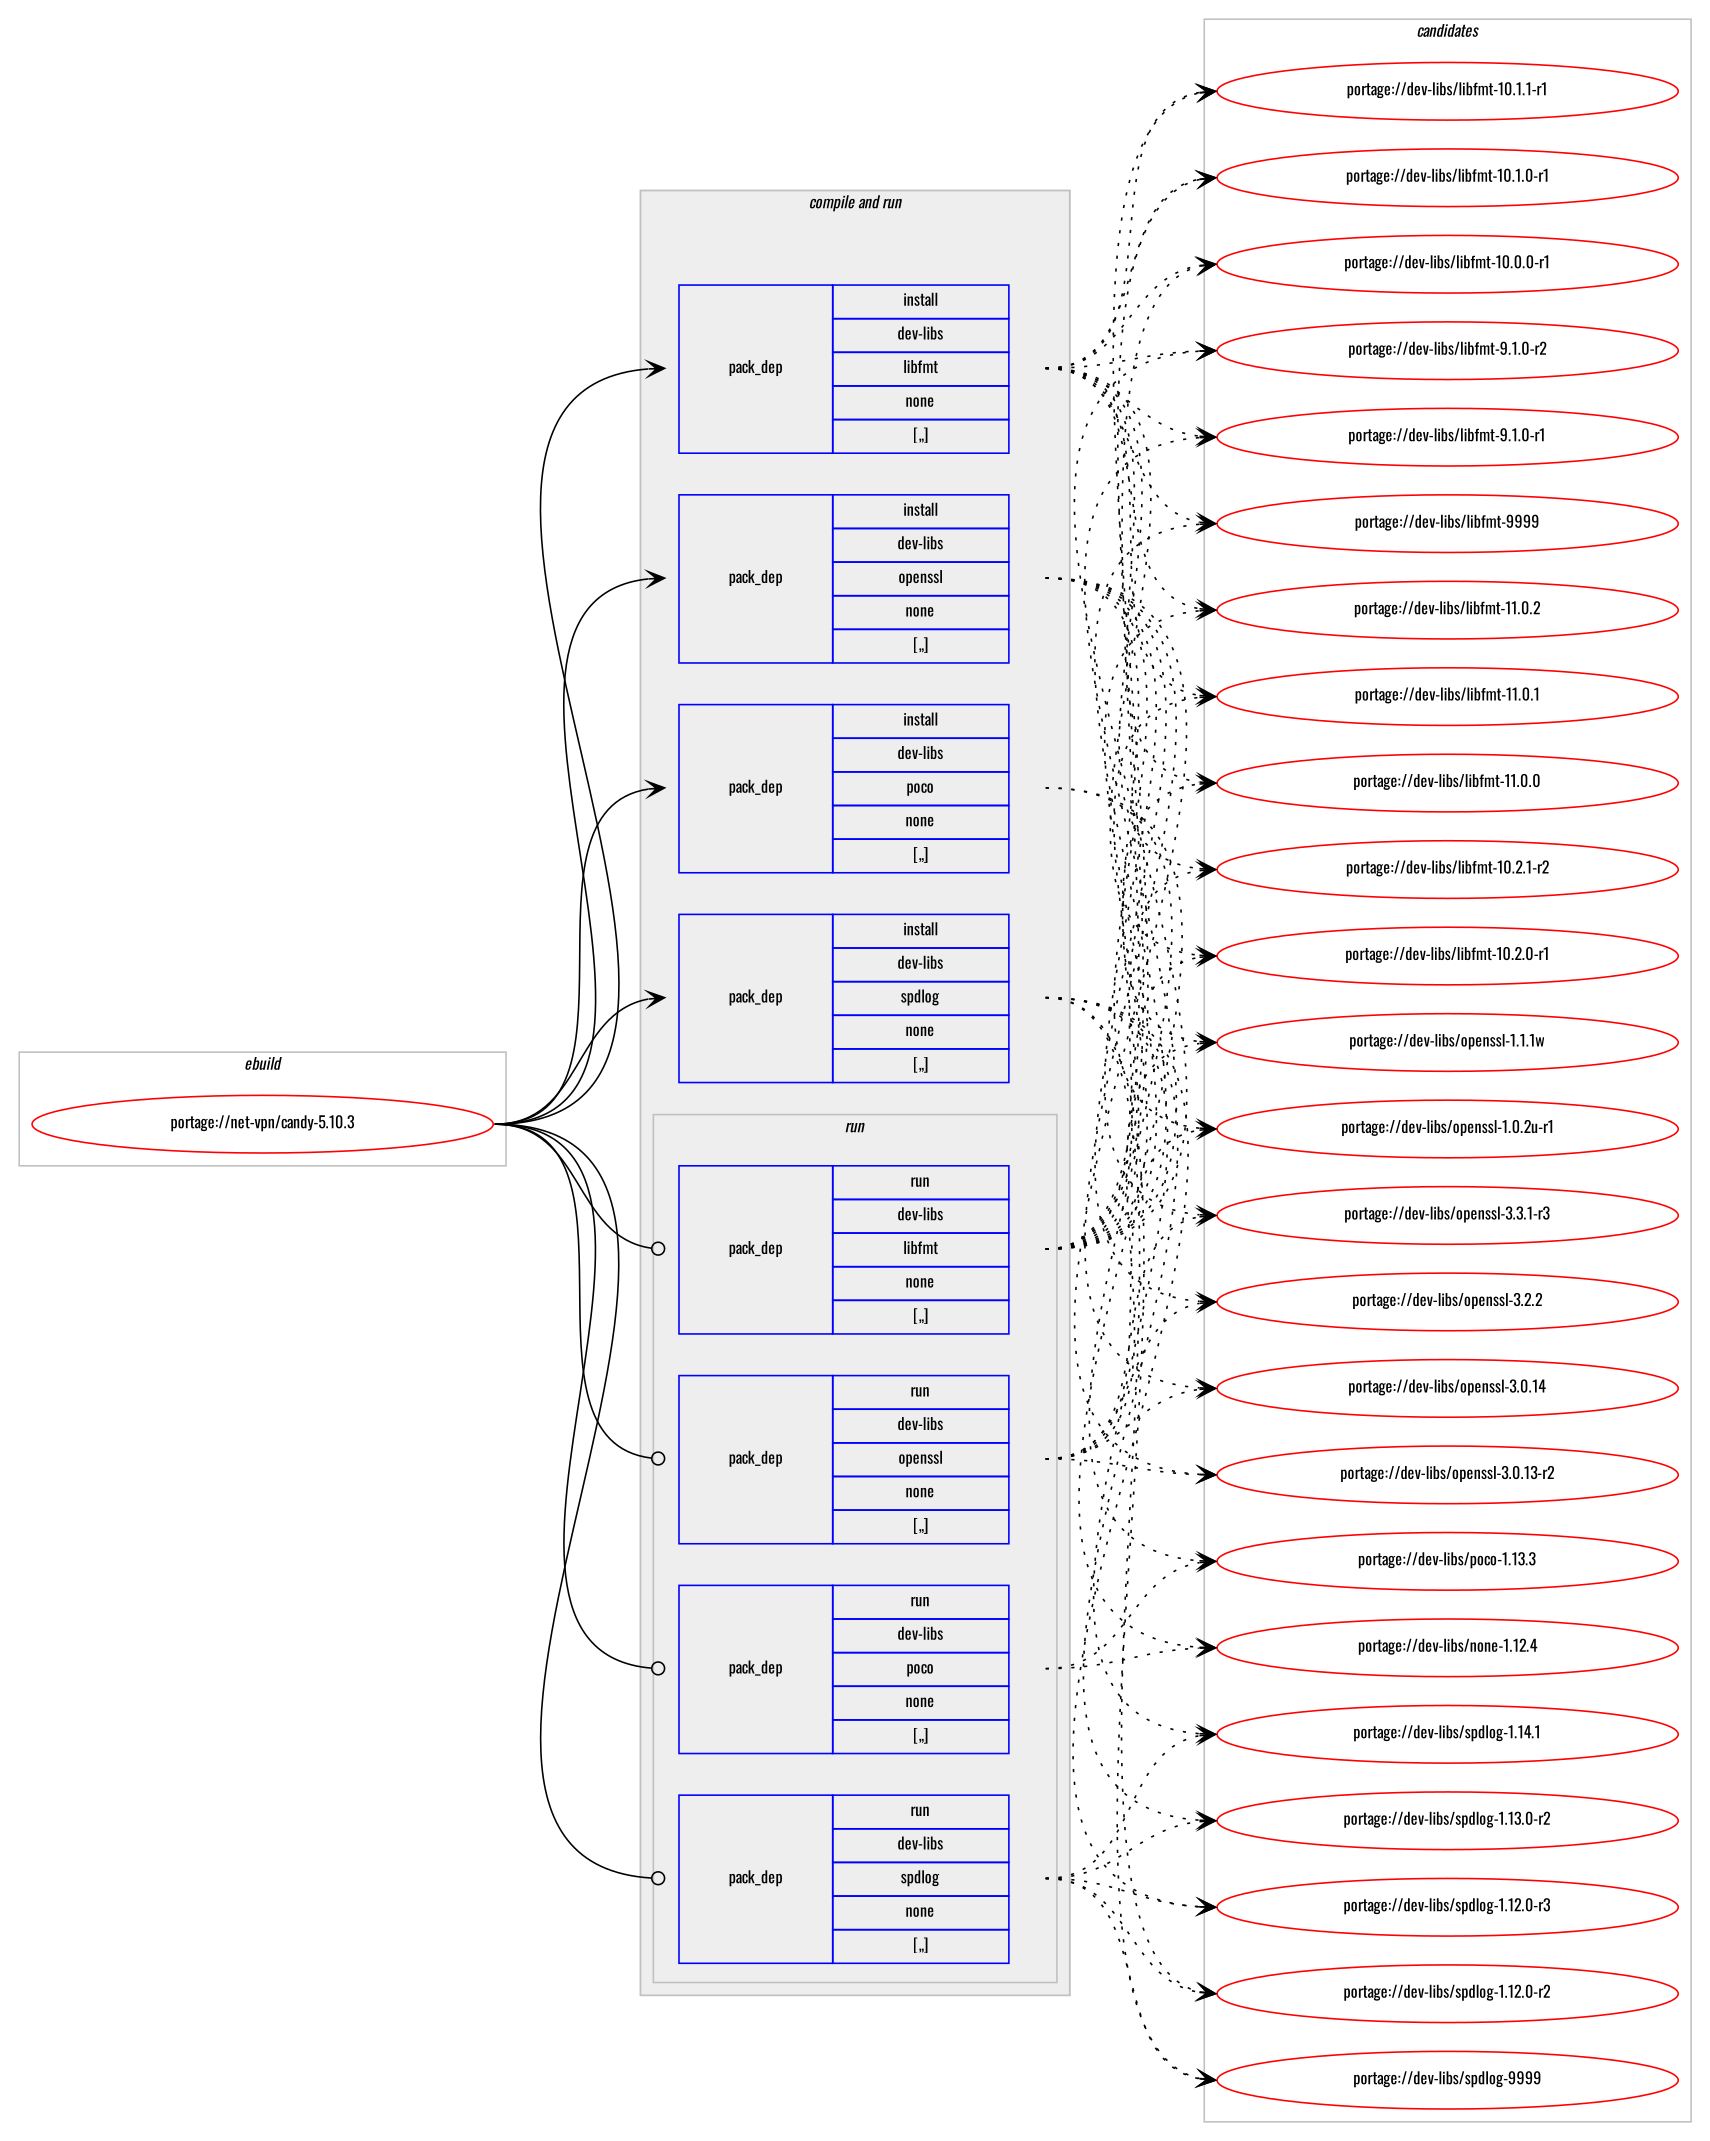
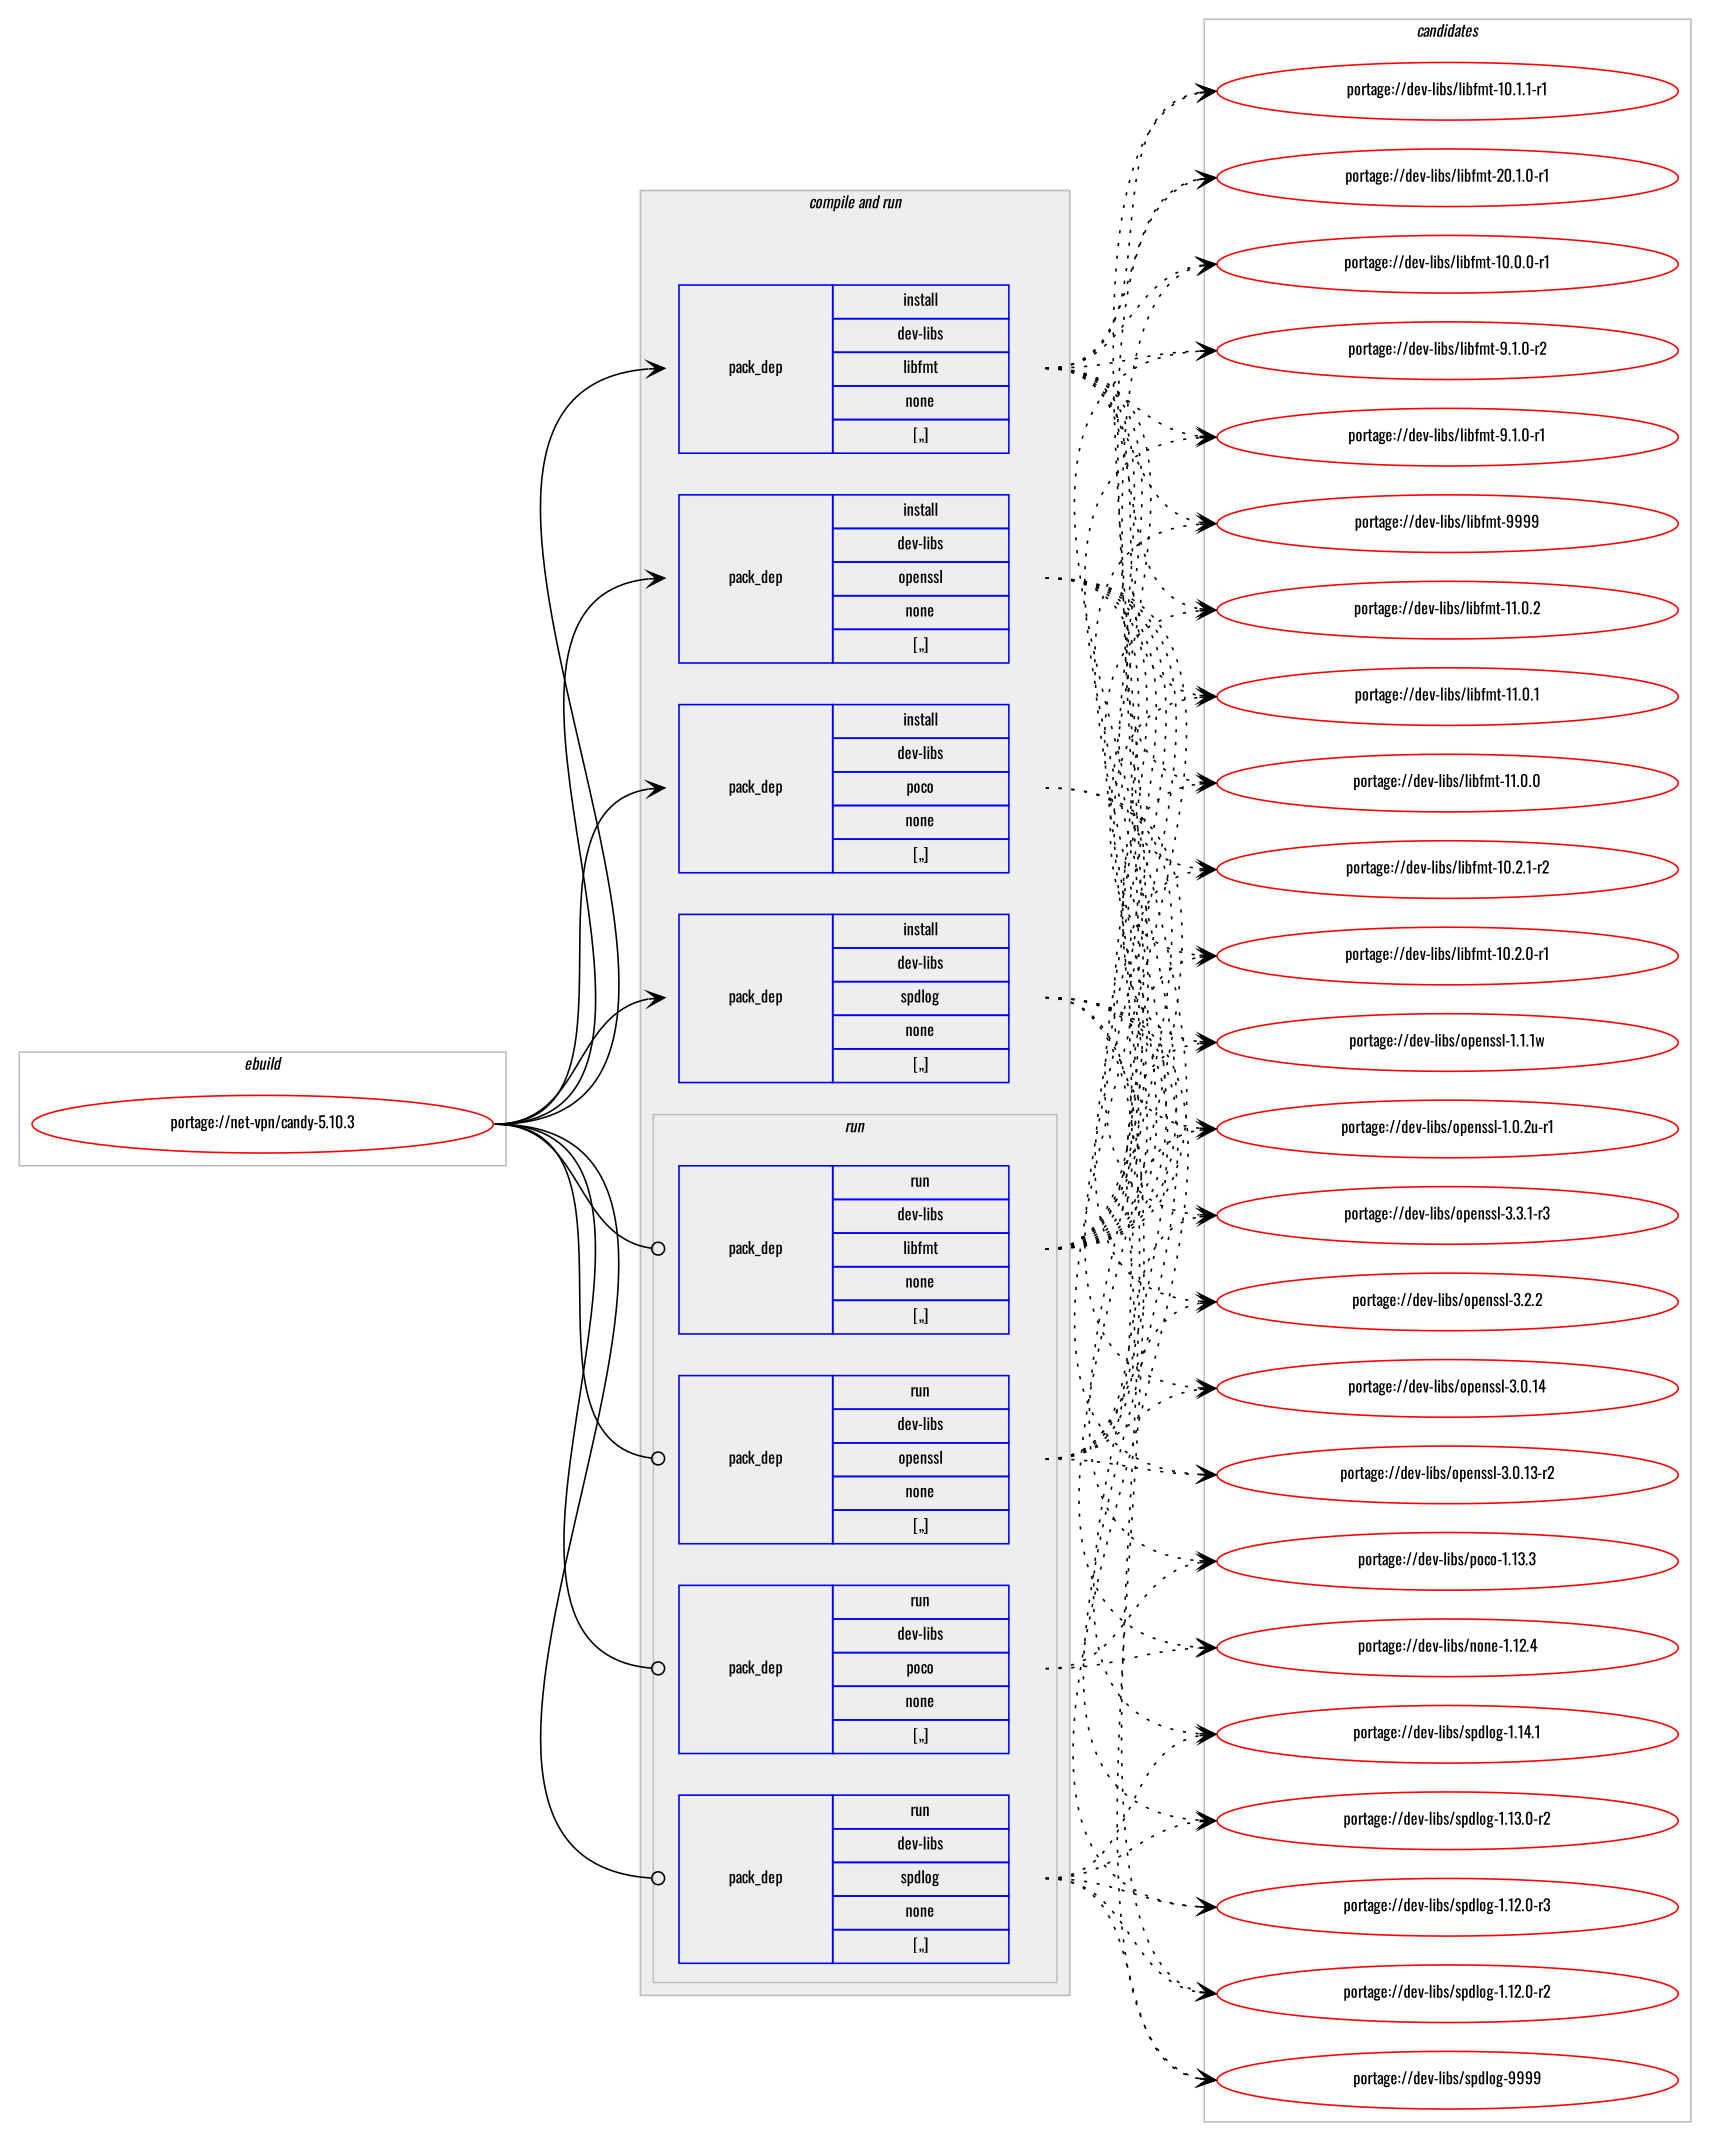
node "portage://dev-libs/libfmt-10.1.0-r1": label "portage://dev-libs/libfmt-10.1.0-r1" -> "portage://dev-libs/libfmt-20.1.0-r1"
